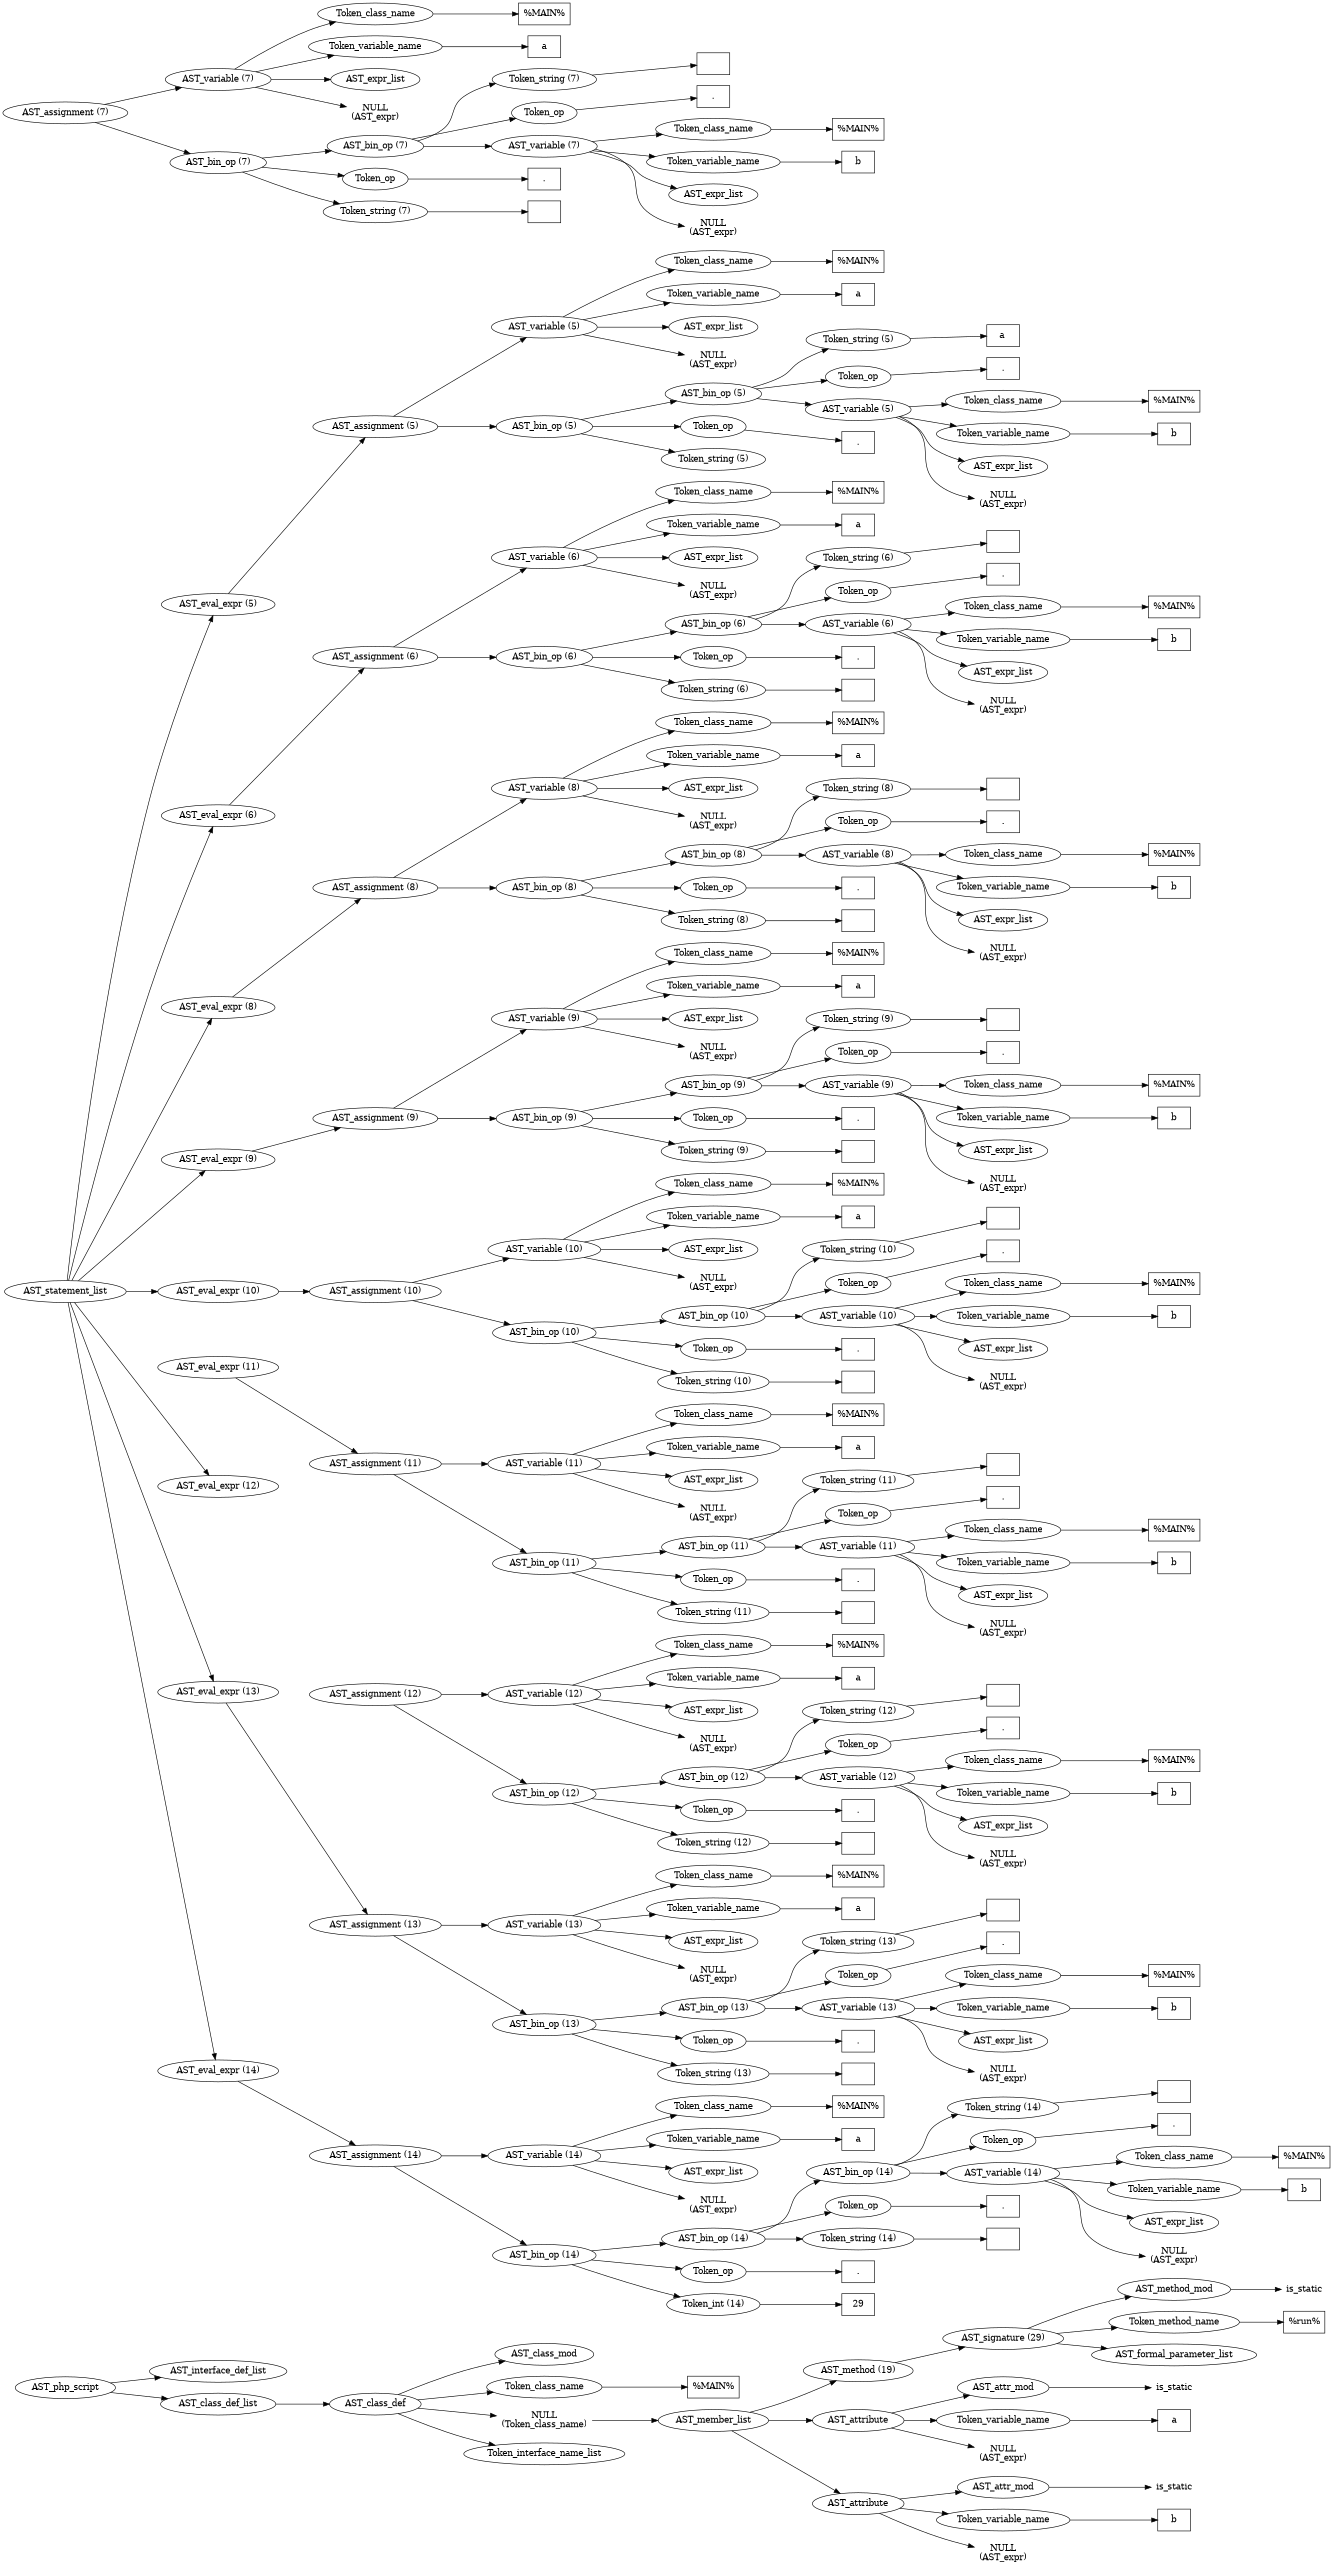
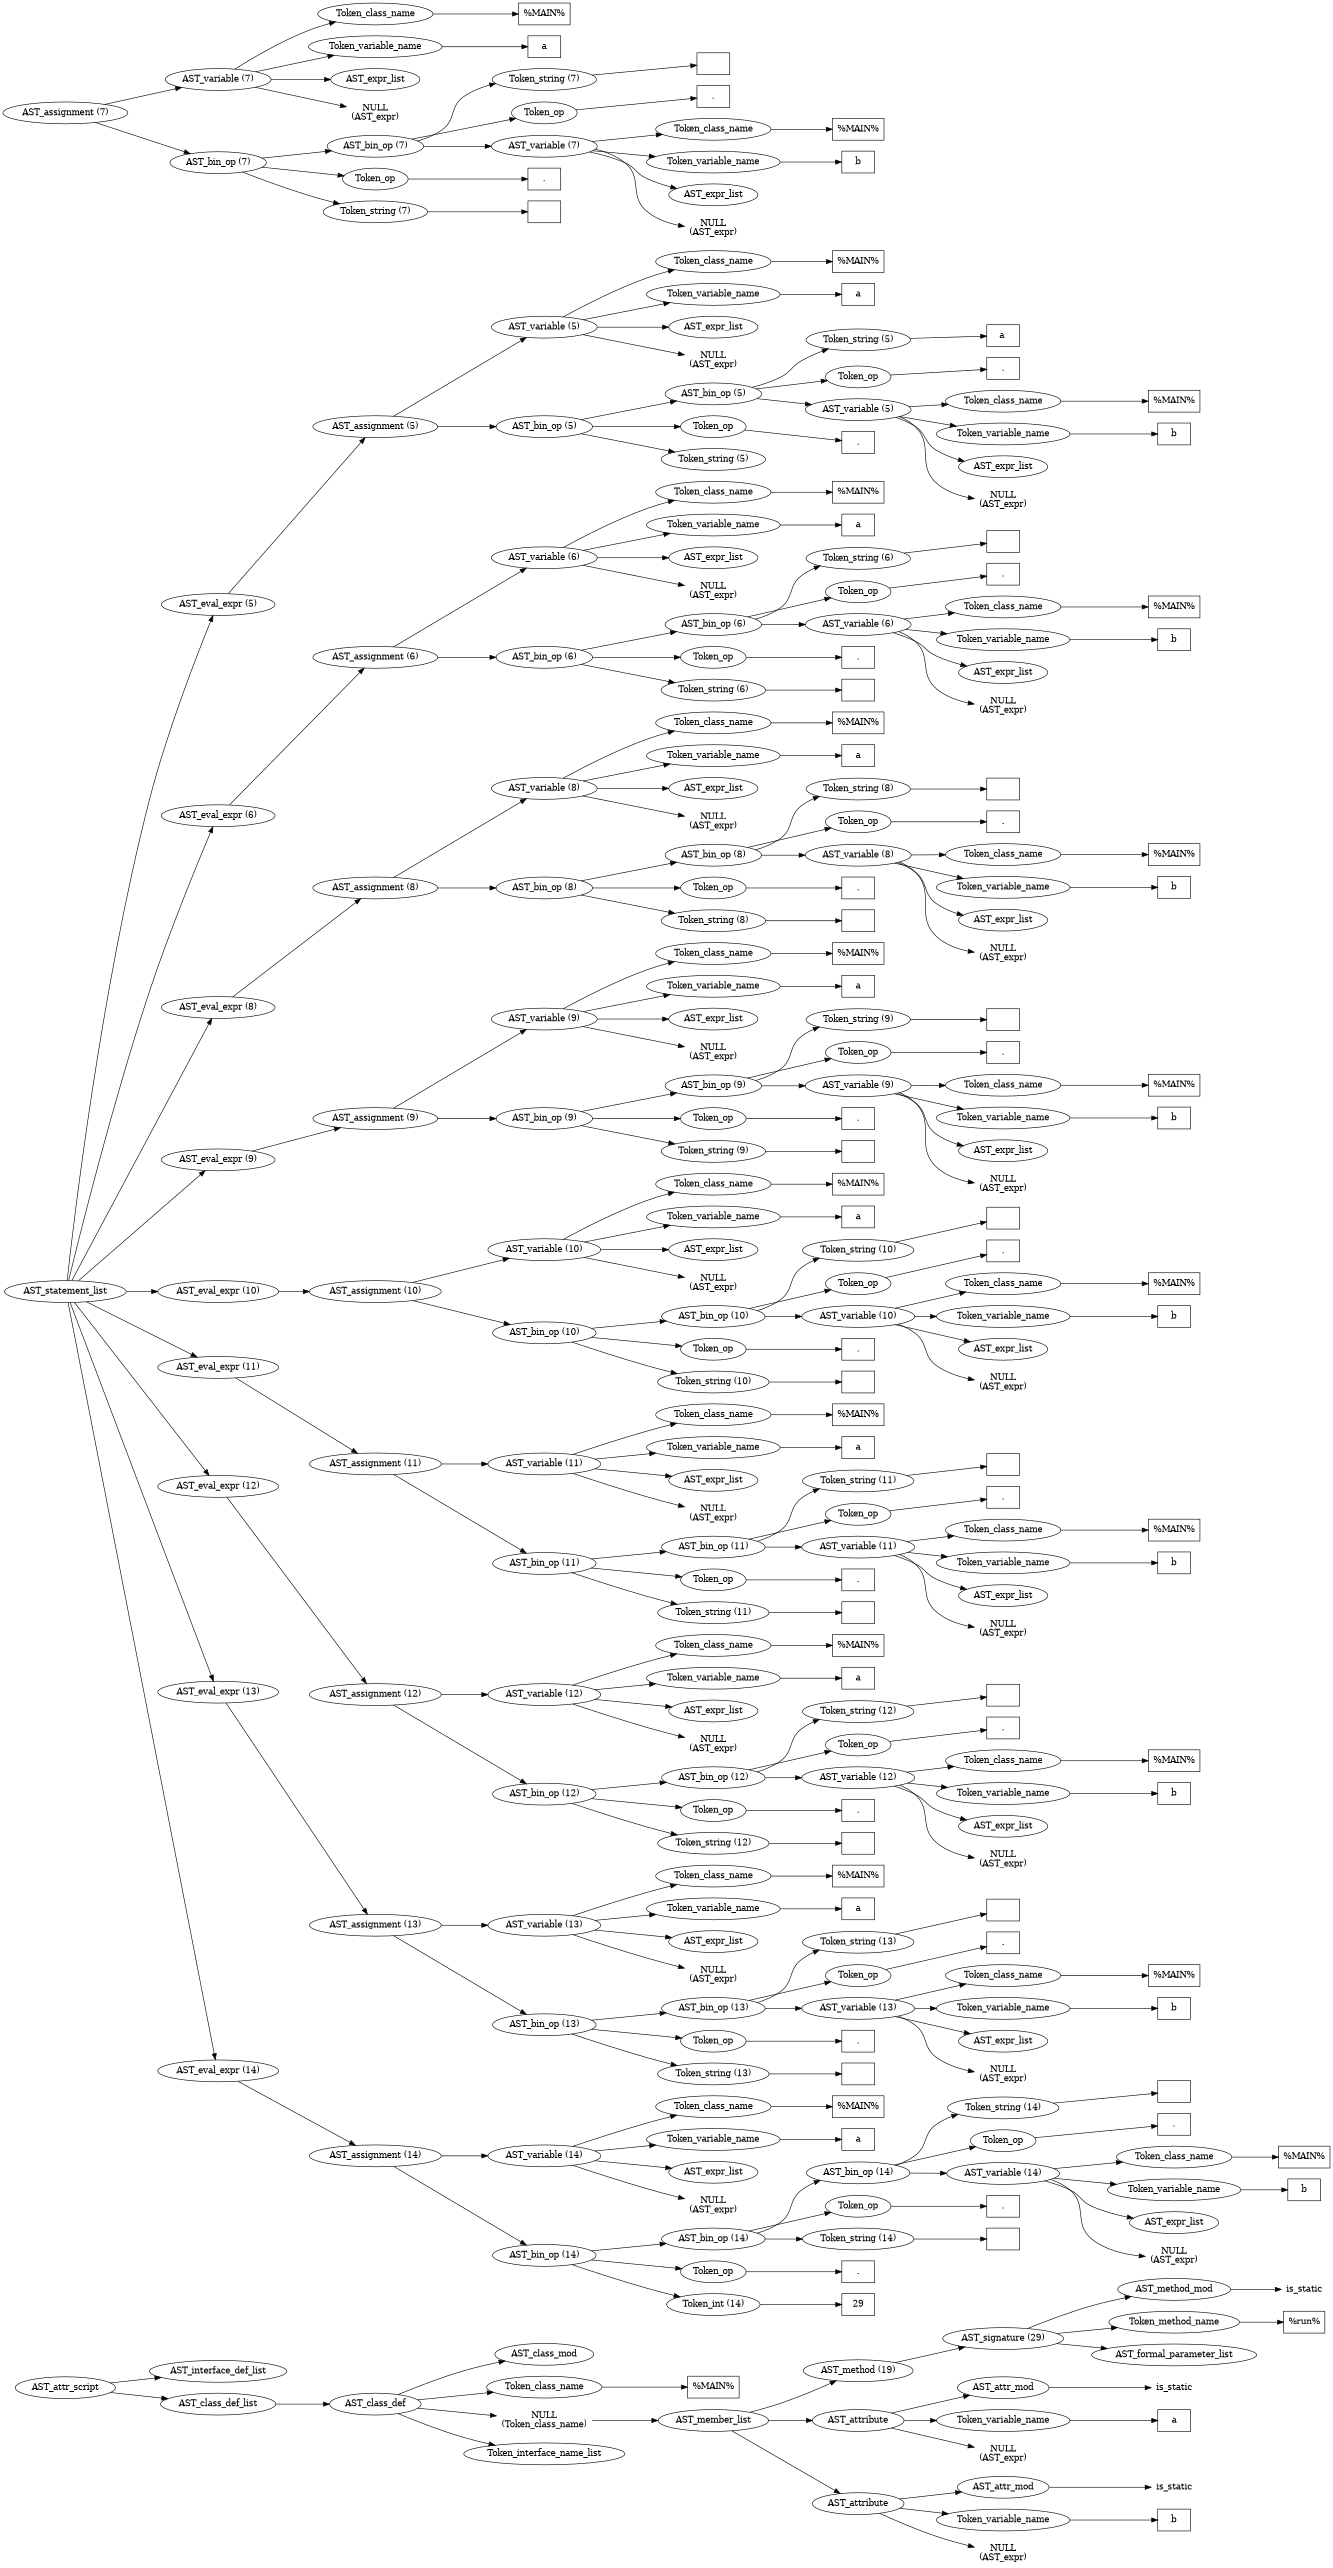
edge "AST_statement_list" -> "AST_eval_expr (11)": added
edge "AST_eval_expr (12)" -> "AST_assignment (12)": added
node "AST_php_script": label "AST_php_script" -> "AST_attr_script"
